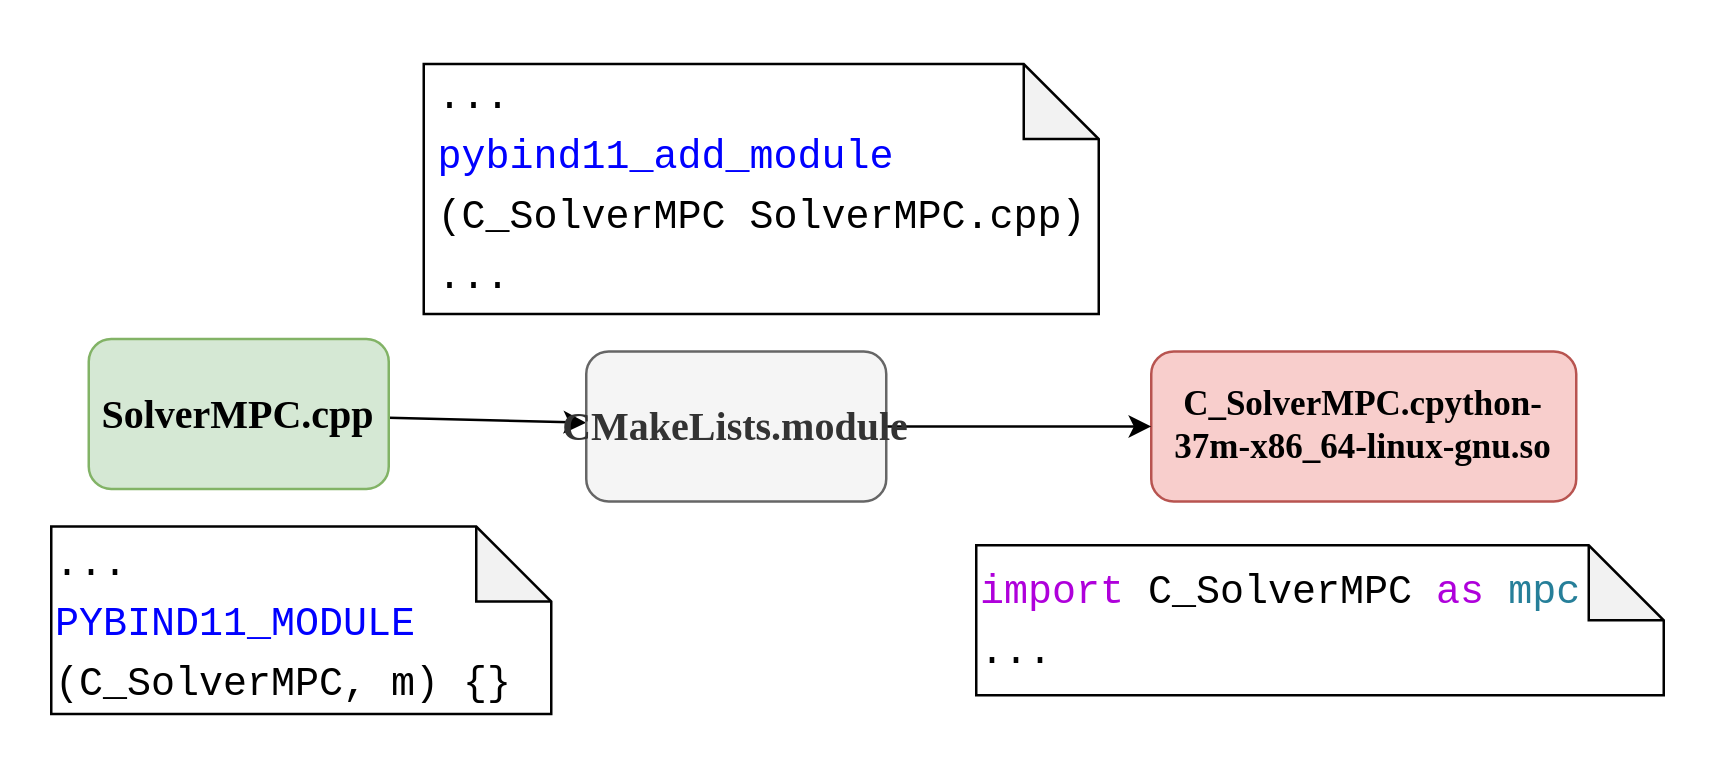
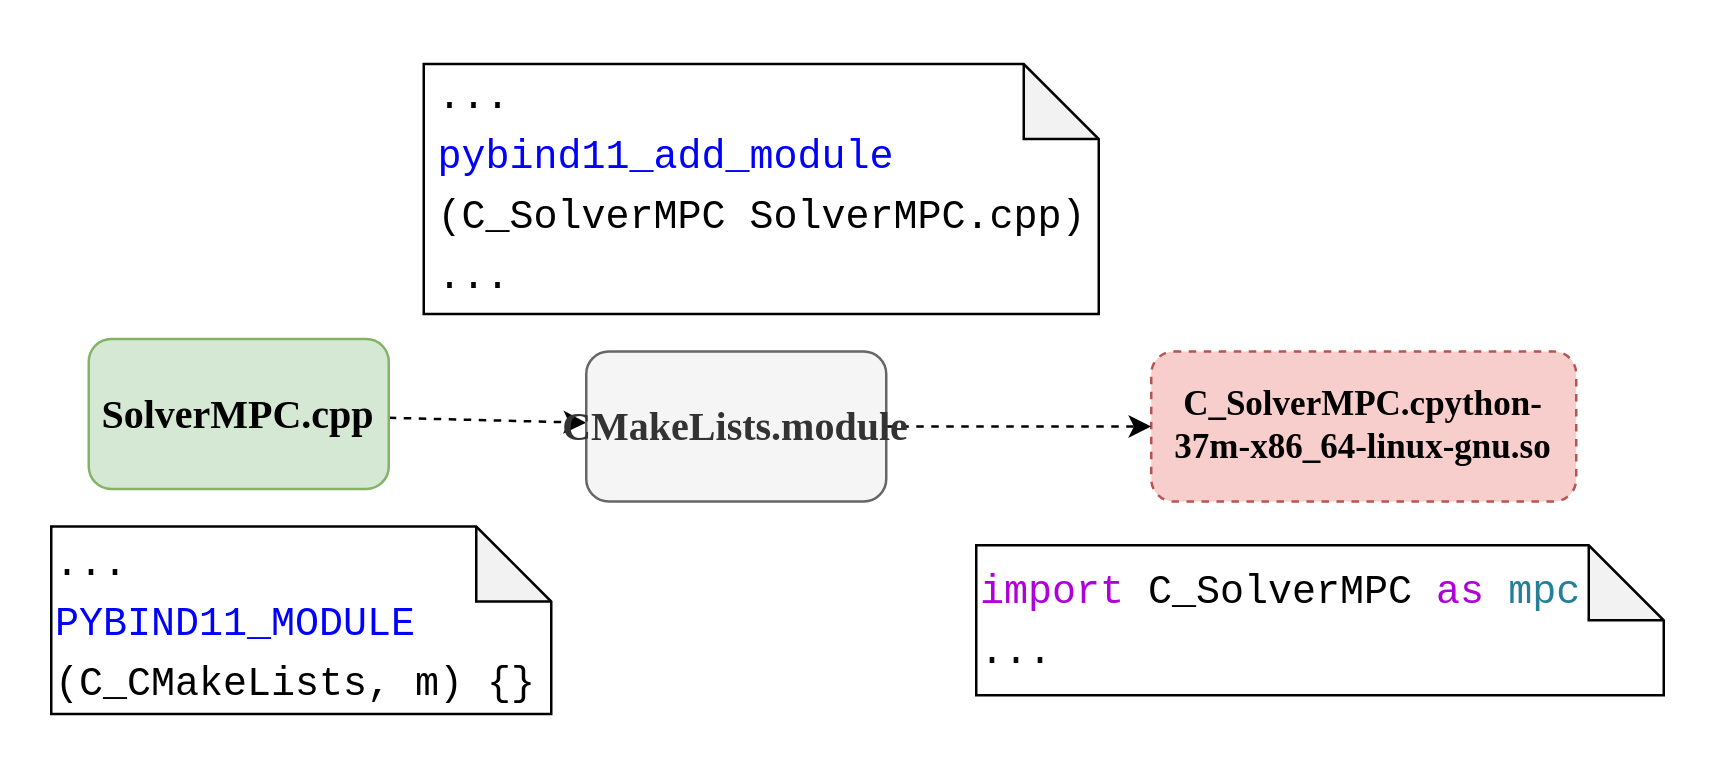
edge "SolverMPC.cpp" -> "CMakeLists.module": style solid -> dashed
edge "CMakeLists.module" -> "C_SolverMPC.cpython-37m-x86_64-linux-gnu.so": style solid -> dashed
node "C_SolverMPC.cpython-37m-x86_64-linux-gnu.so": style solid -> dashed
node "... PYBIND11_MODULE (C_SolverMPC, m) {}": label "... PYBIND11_MODULE (C_SolverMPC, m) {}" -> "... PYBIND11_MODULE (C_CMakeLists, m) {}"
